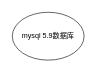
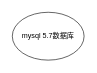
node "mysql 5.9数据库": label "mysql 5.9数据库" -> "mysql 5.7数据库"
